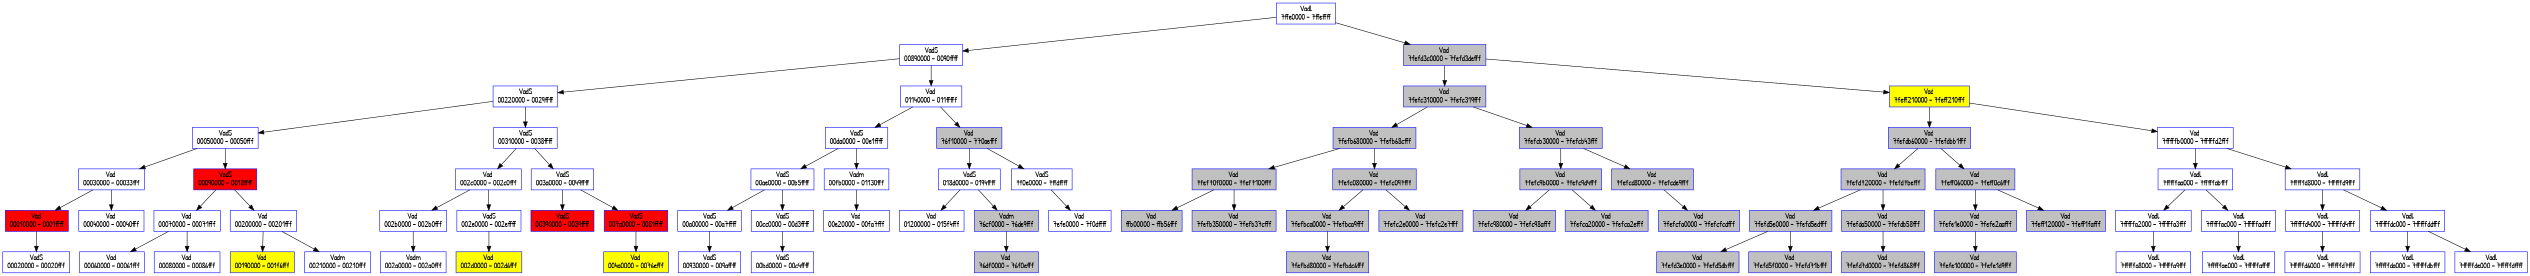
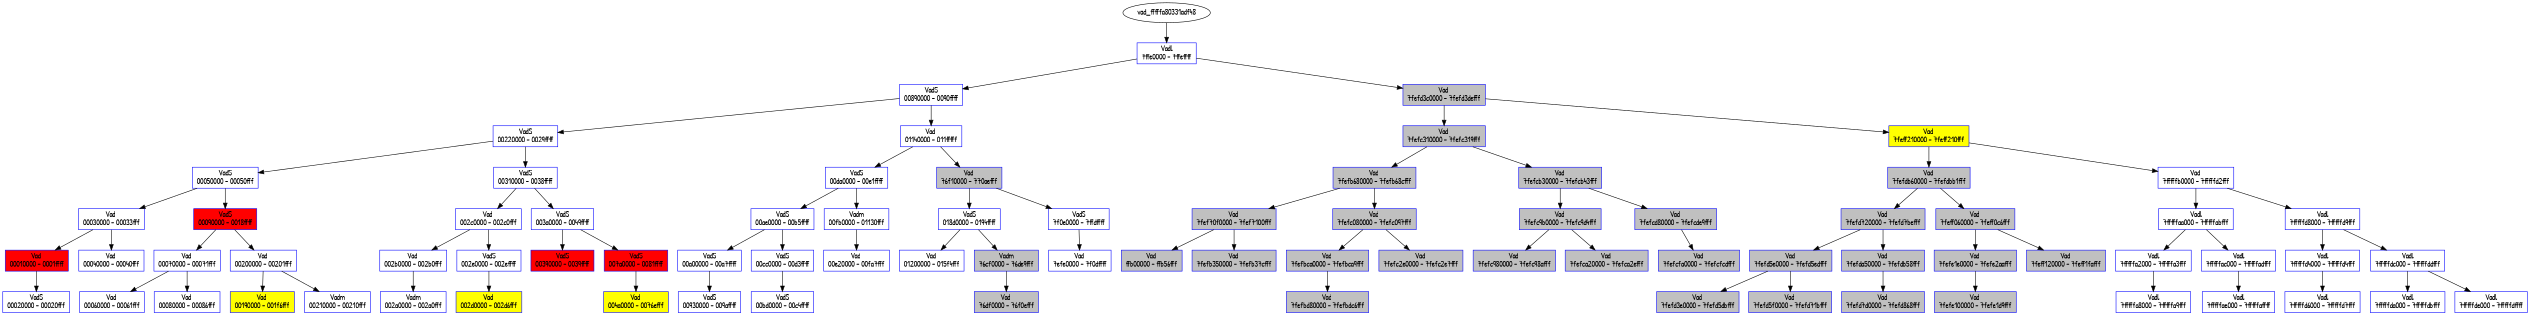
node "vad_fffffa80331adf48": added
